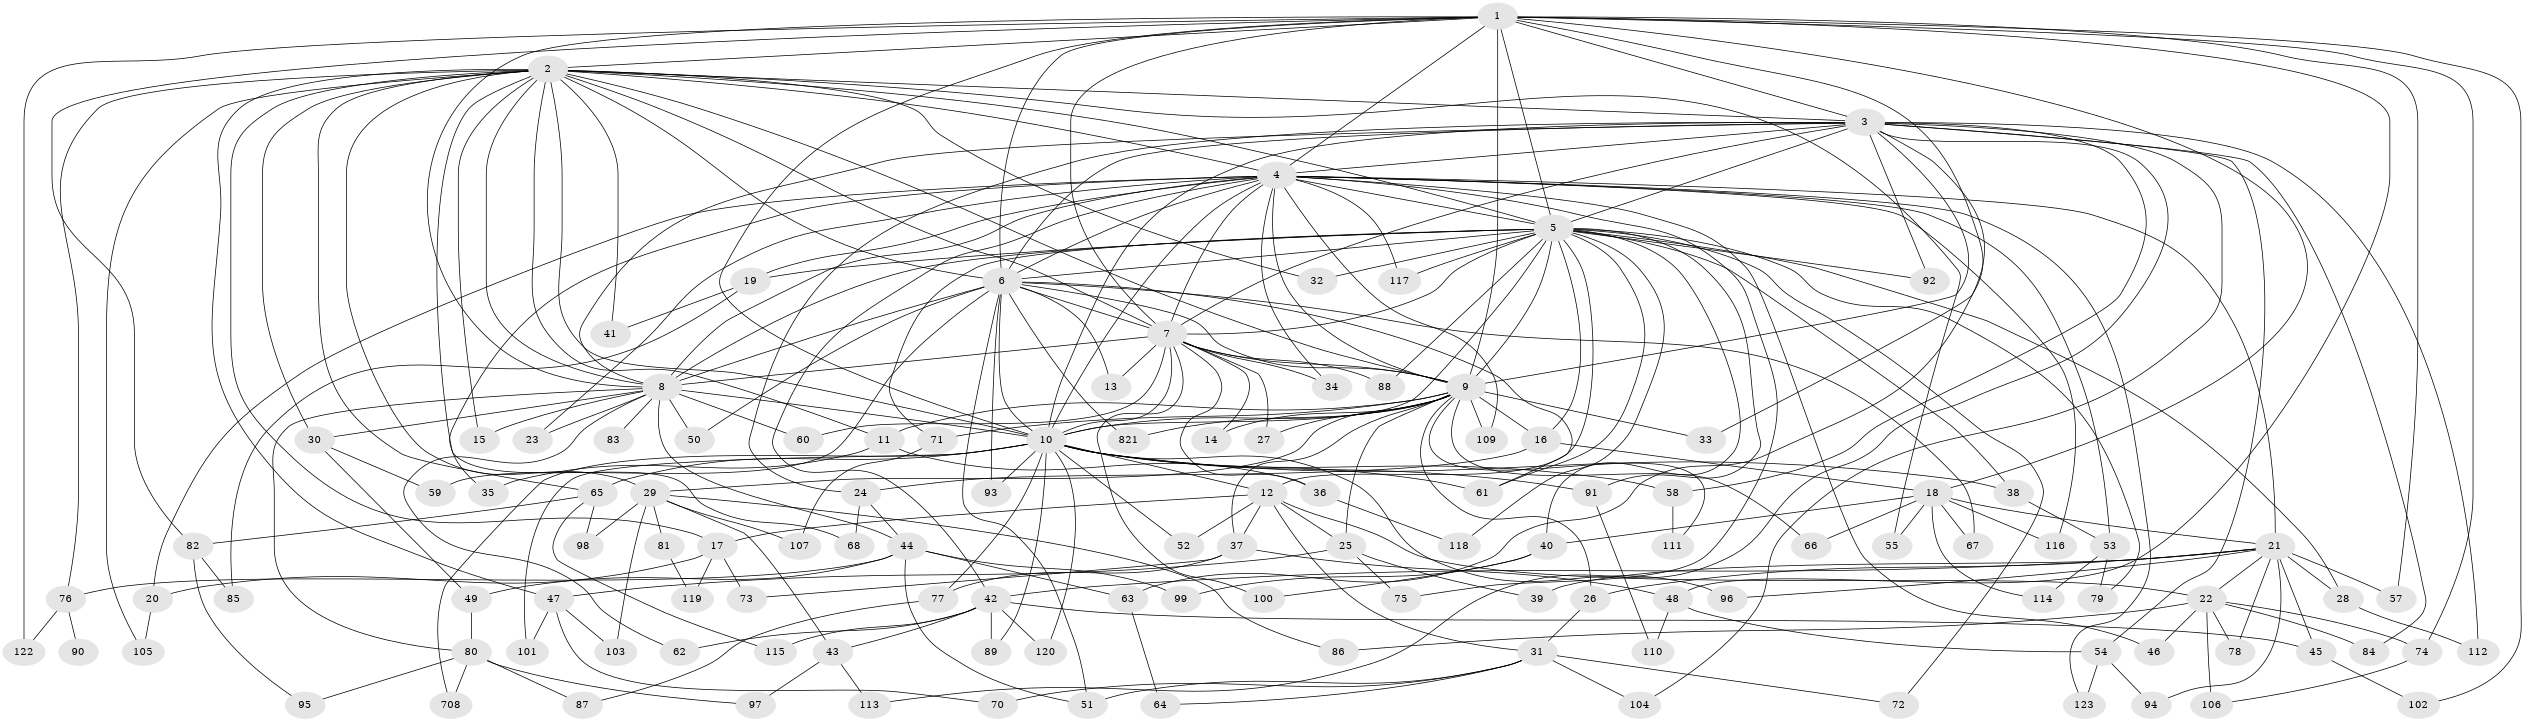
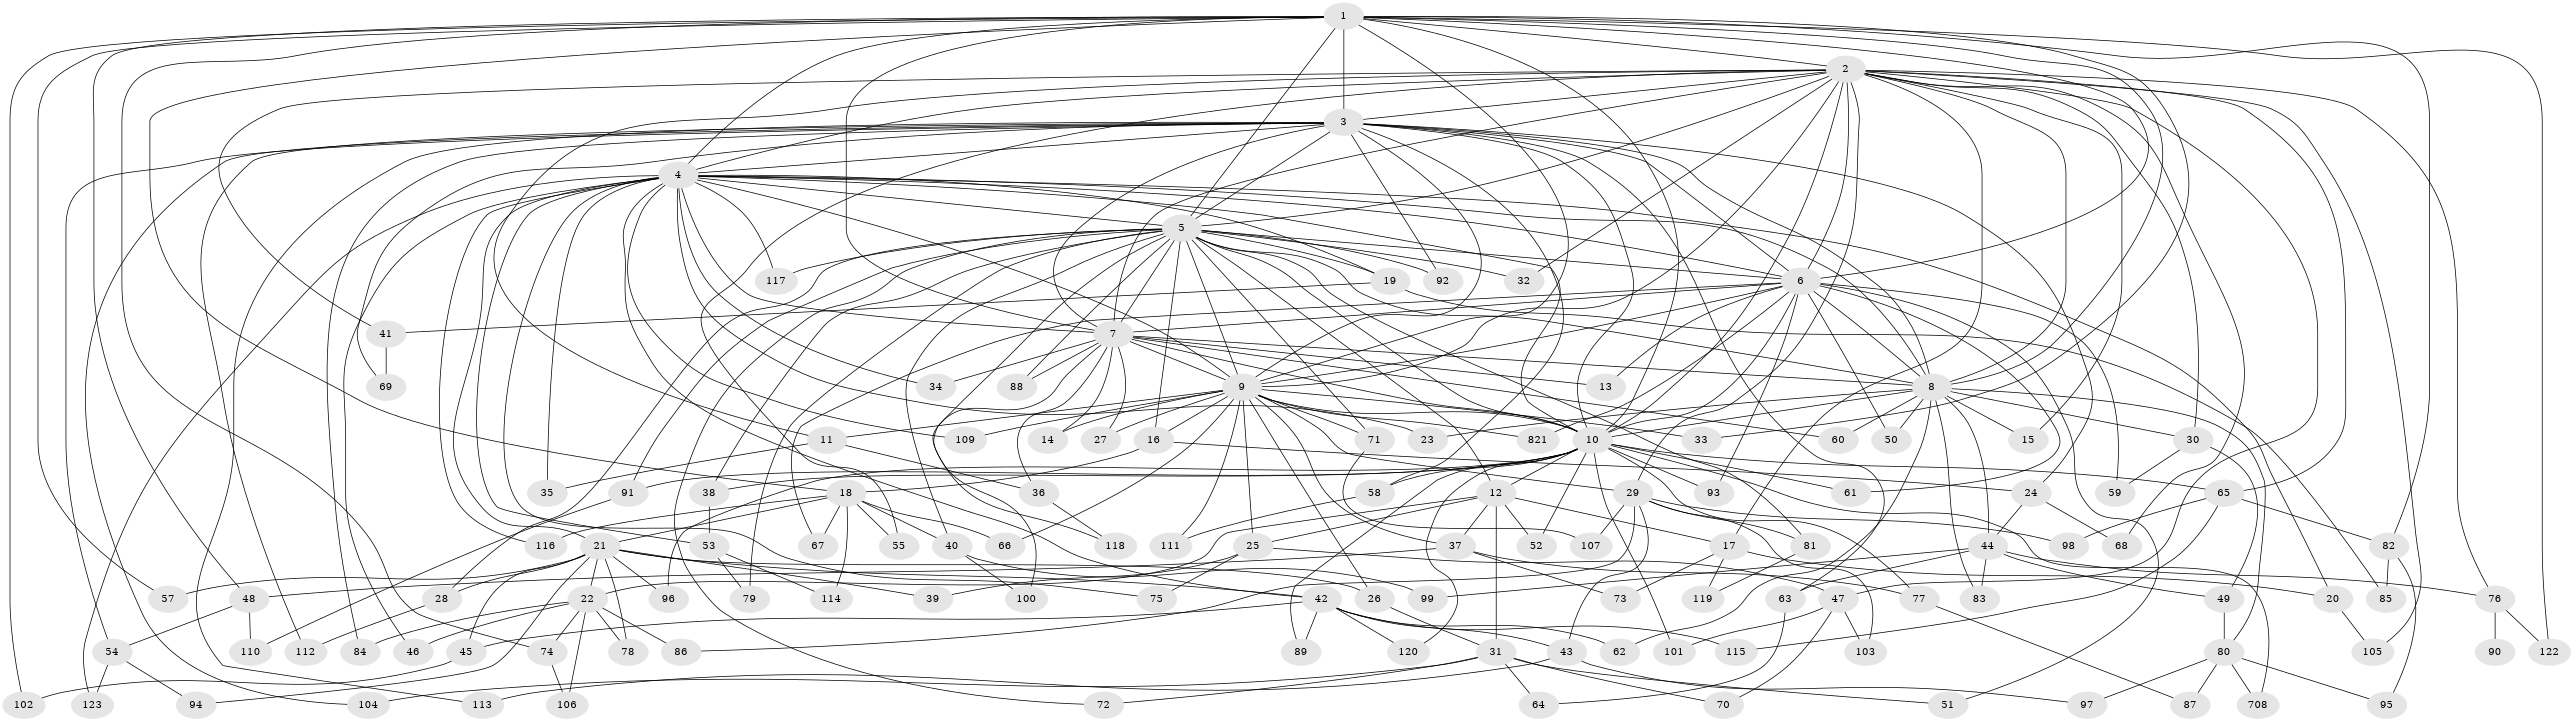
edge "5" -- "61": now "5" -- "81"
node "69": added
edge "44" -- "51": now "44" -- "83"
